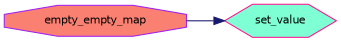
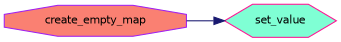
node "empty_empty_map": label "empty_empty_map" -> "create_empty_map"
